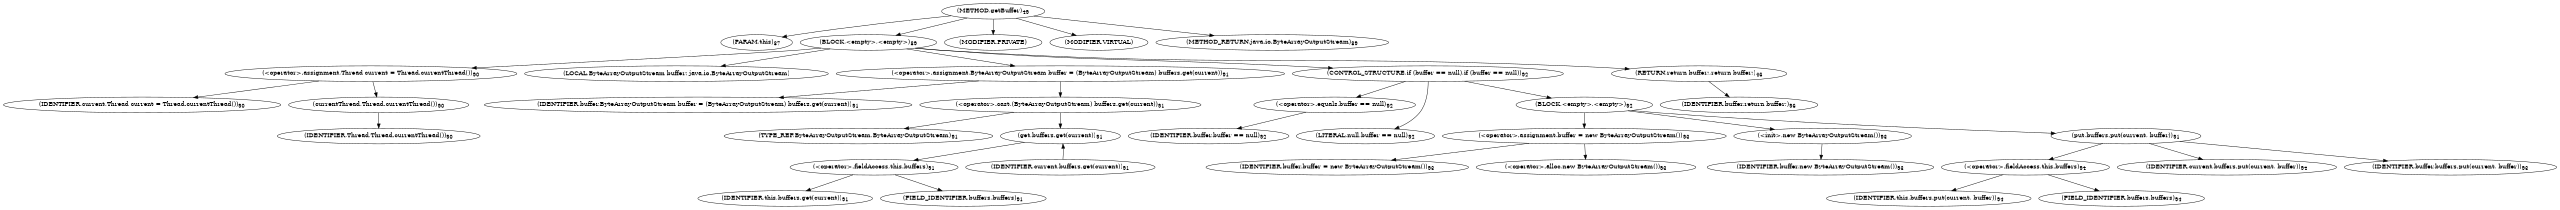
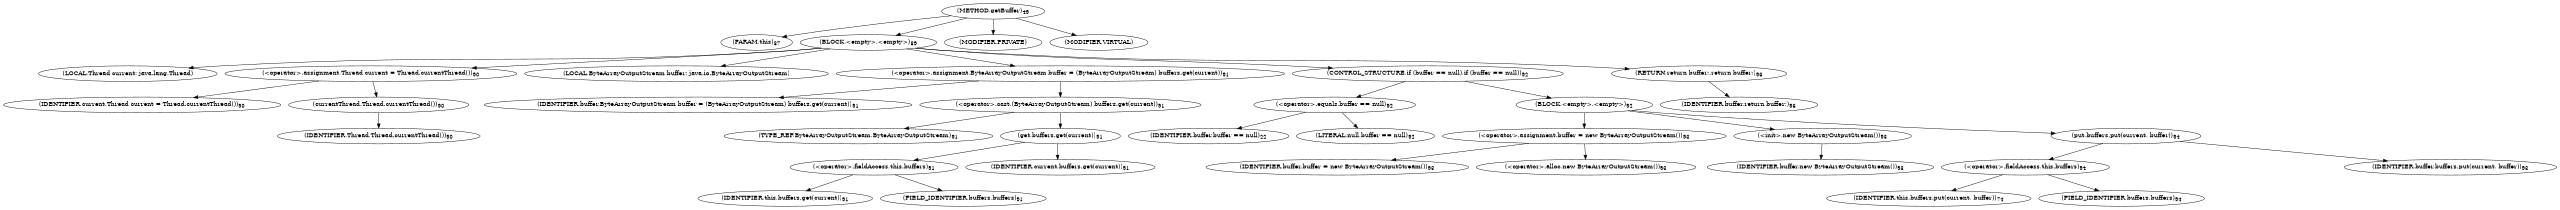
node "(METHOD_RETURN,java.io.ByteArrayOutputStream)": removed
node "(RETURN,return buffer;,return buffer;)": text "46" -> "96"
node "(LOCAL,Thread current: java.lang.Thread)": added
edge "(CONTROL_STRUCTURE,if (buffer == null),if (buffer == null))" -> "(LITERAL,null,buffer == null)": now "(<operator>.equals,buffer == null)" -> "(LITERAL,null,buffer == null)"
node "(IDENTIFIER,buffer,buffer == null)": text "92" -> "22"
node "(put,buffers.put(current, buffer))": text "91" -> "94"
edge "(IDENTIFIER,current,buffers.get(current))" -> "(get,buffers.get(current))": reversed
node "(IDENTIFIER,current,buffers.put(current, buffer))": removed
node "(IDENTIFIER,this,buffers.put(current, buffer))": text "94" -> "74"
